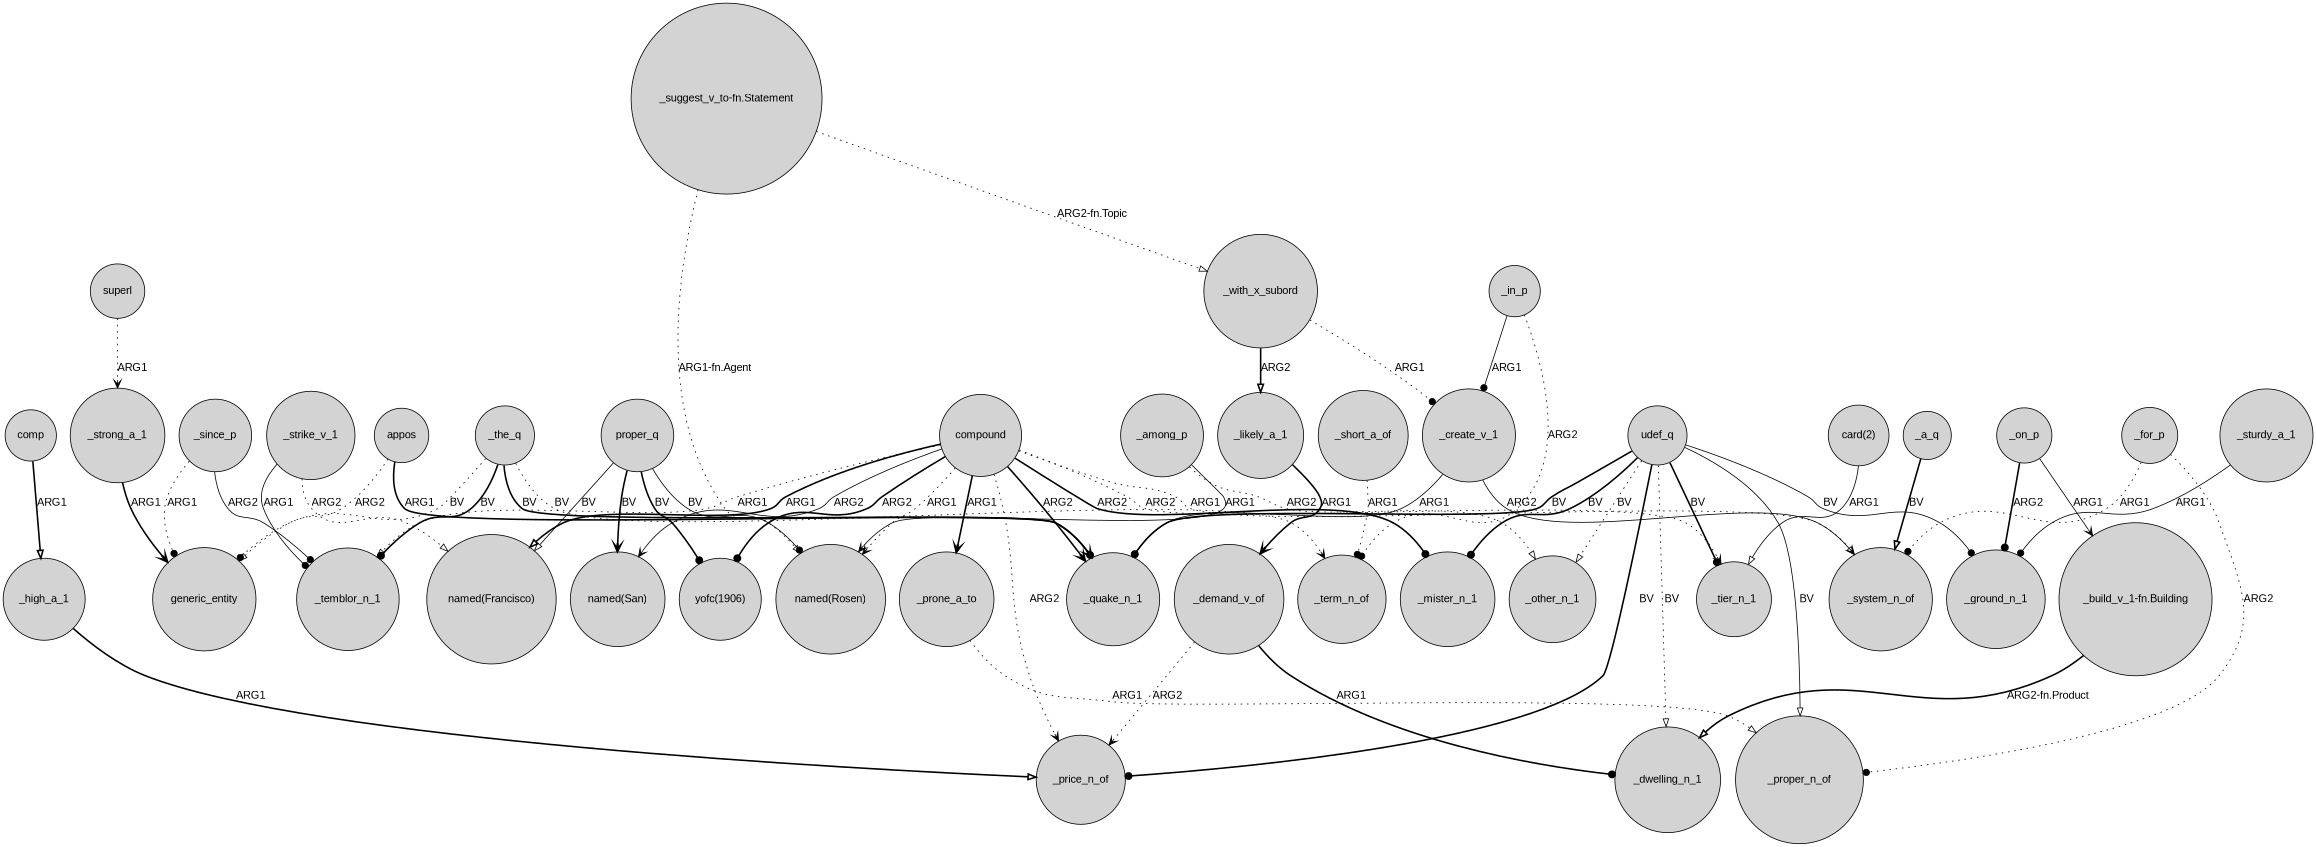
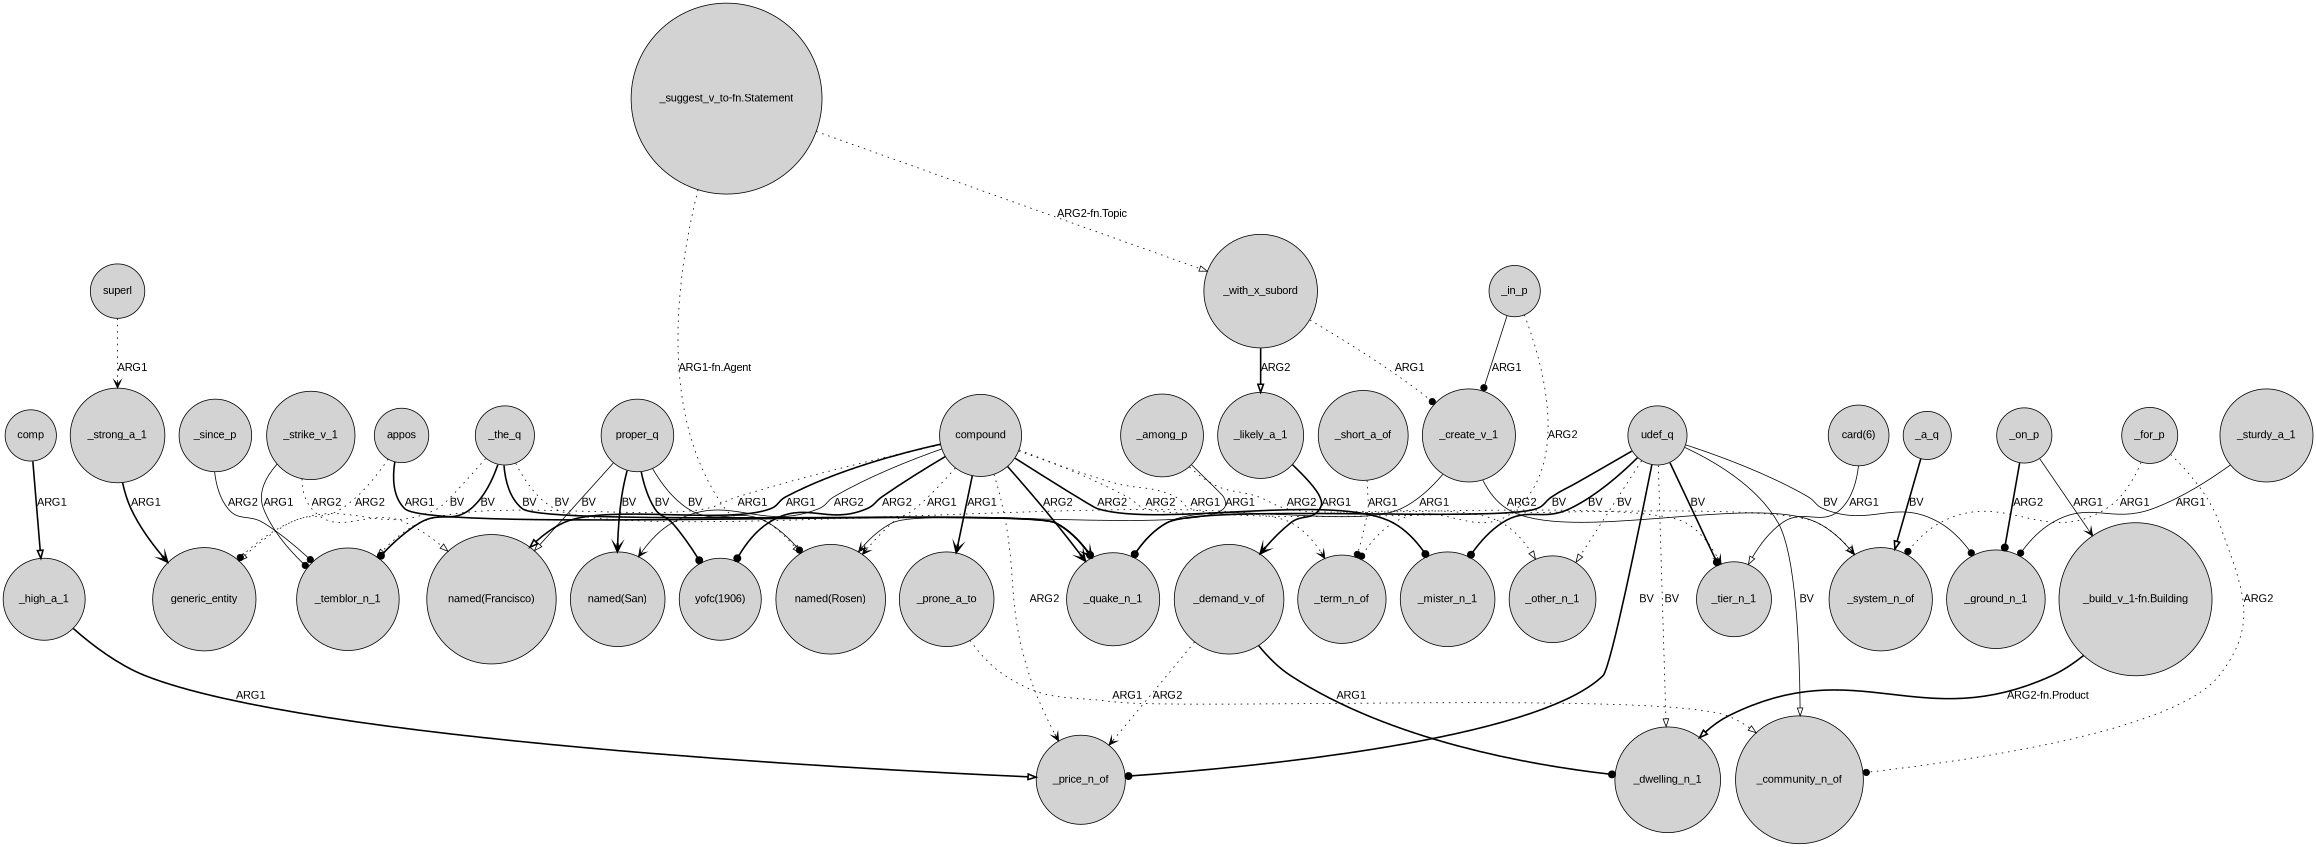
node "card(2)": label "card(2)" -> "card(6)"
edge "_since_p" -> "generic_entity": removed, label "ARG1"
node "_proper_n_of": label "_proper_n_of" -> "_community_n_of"
